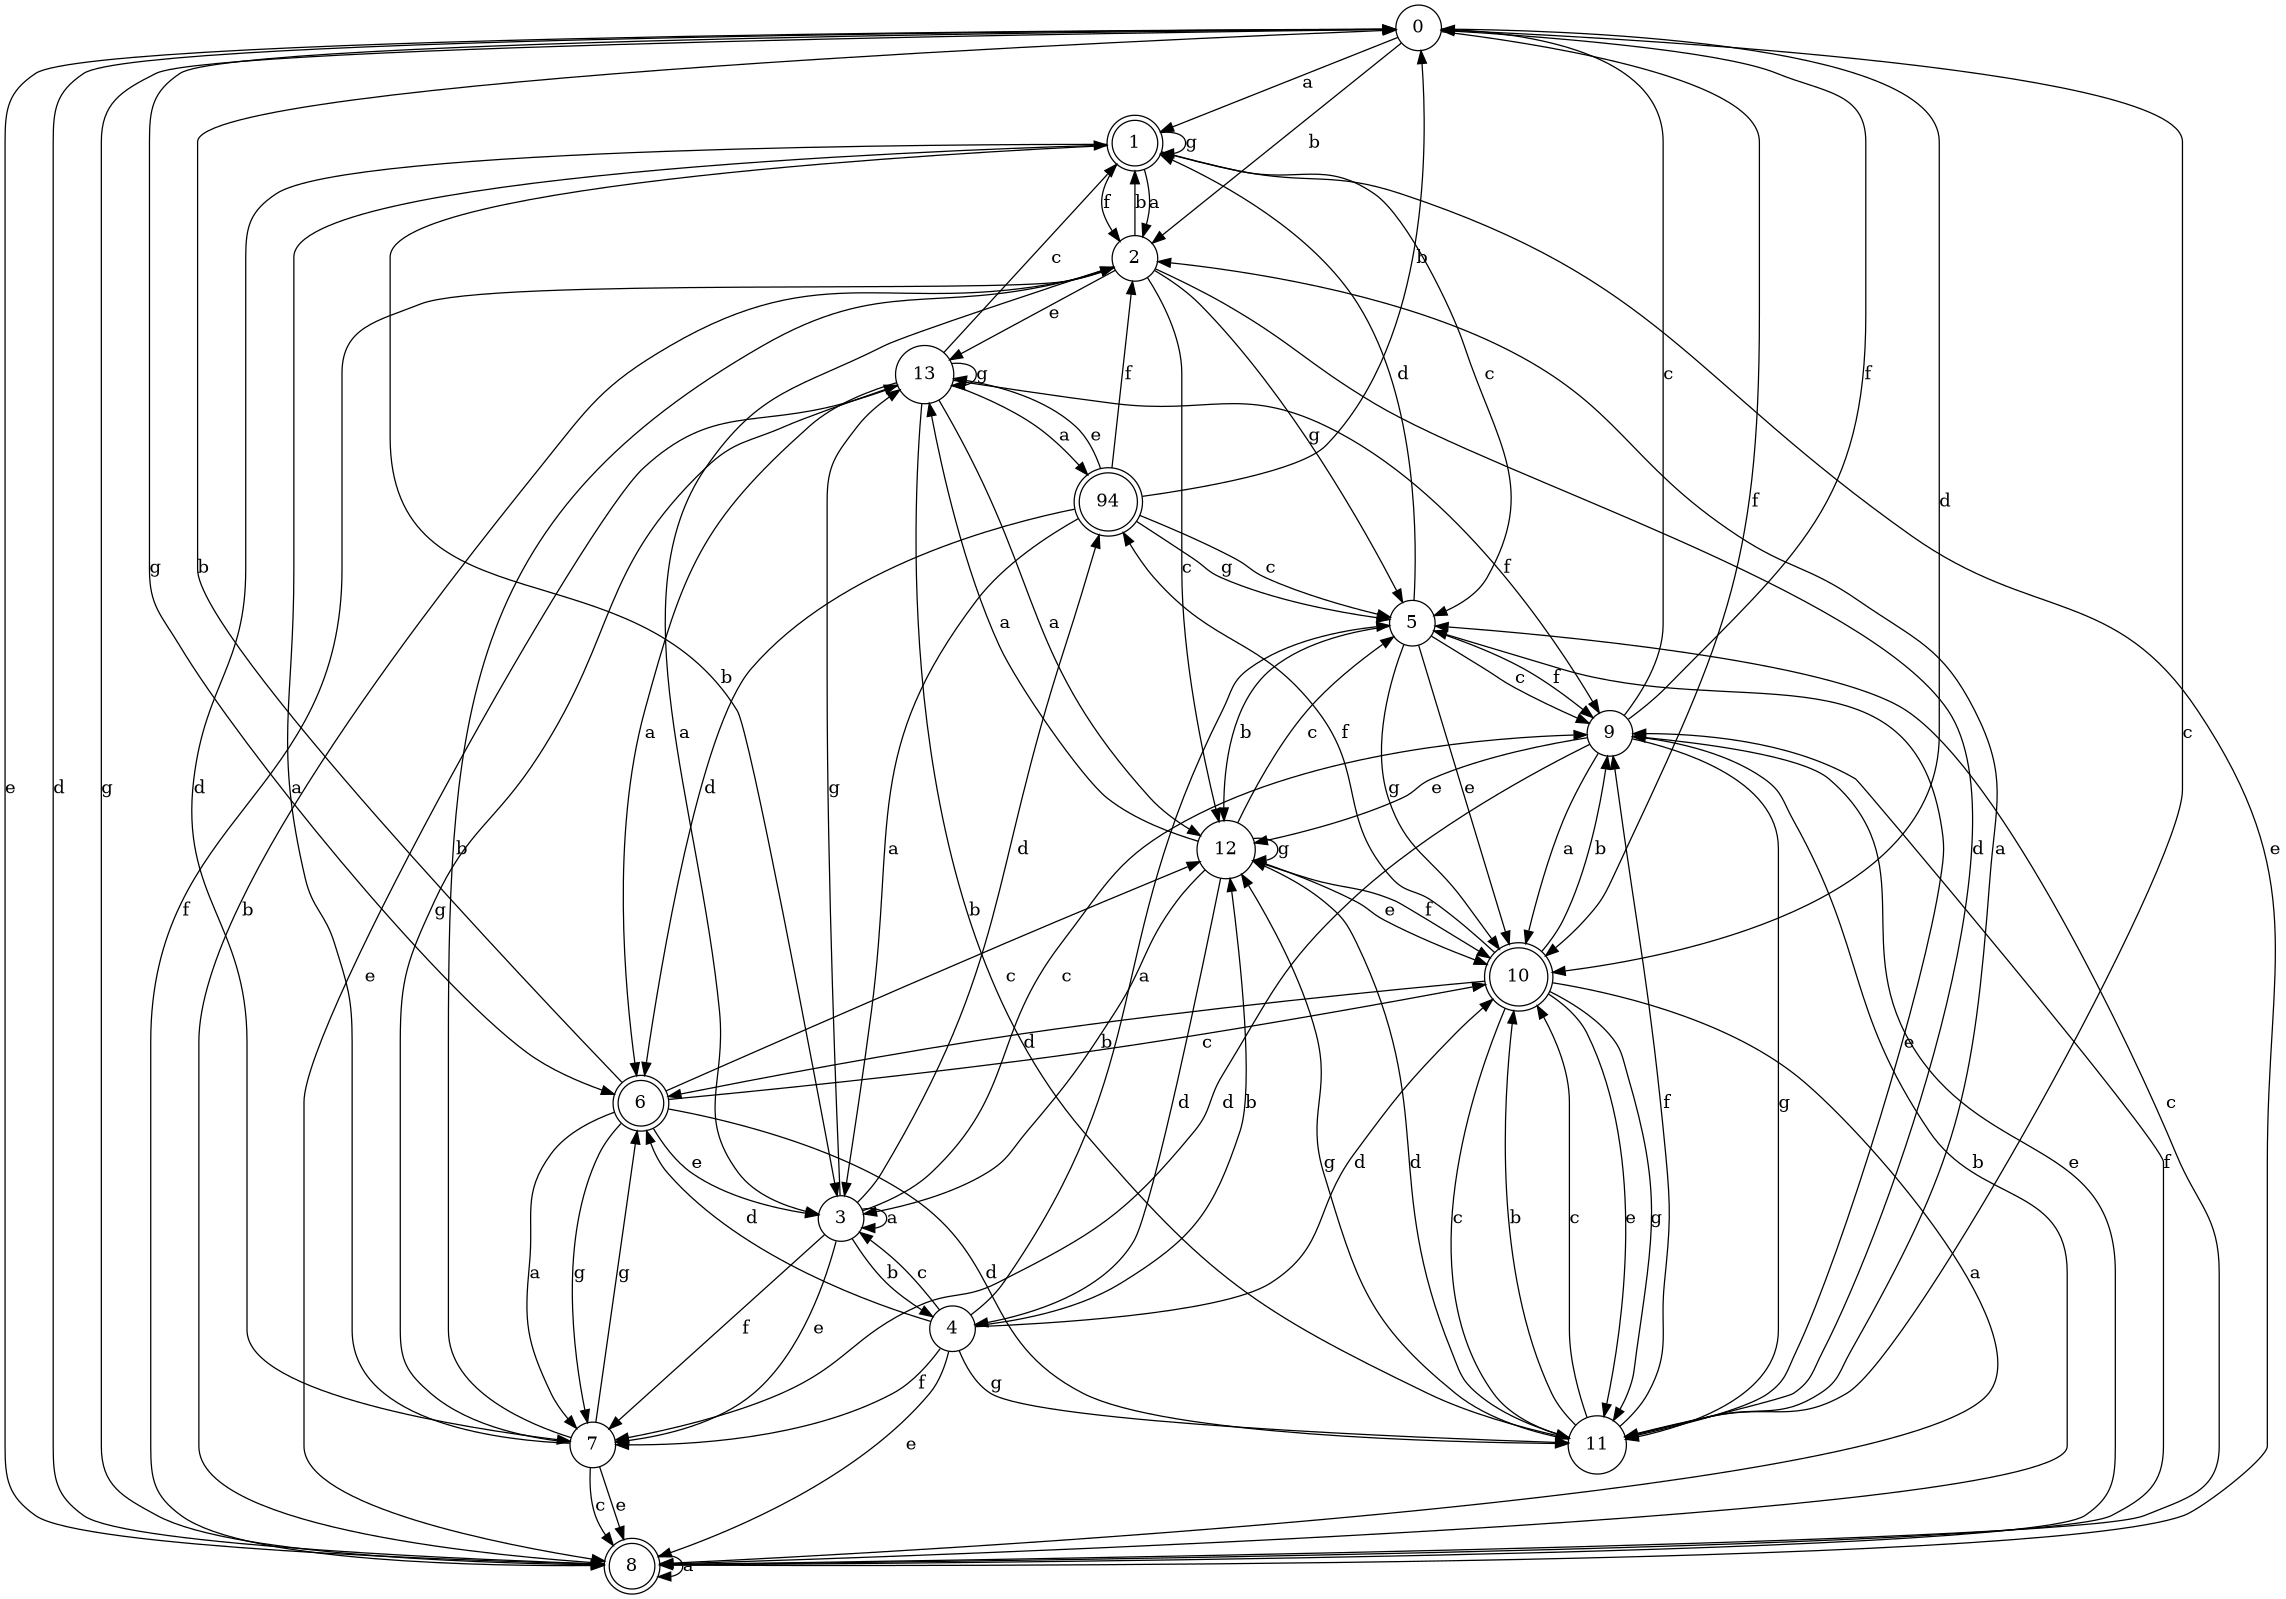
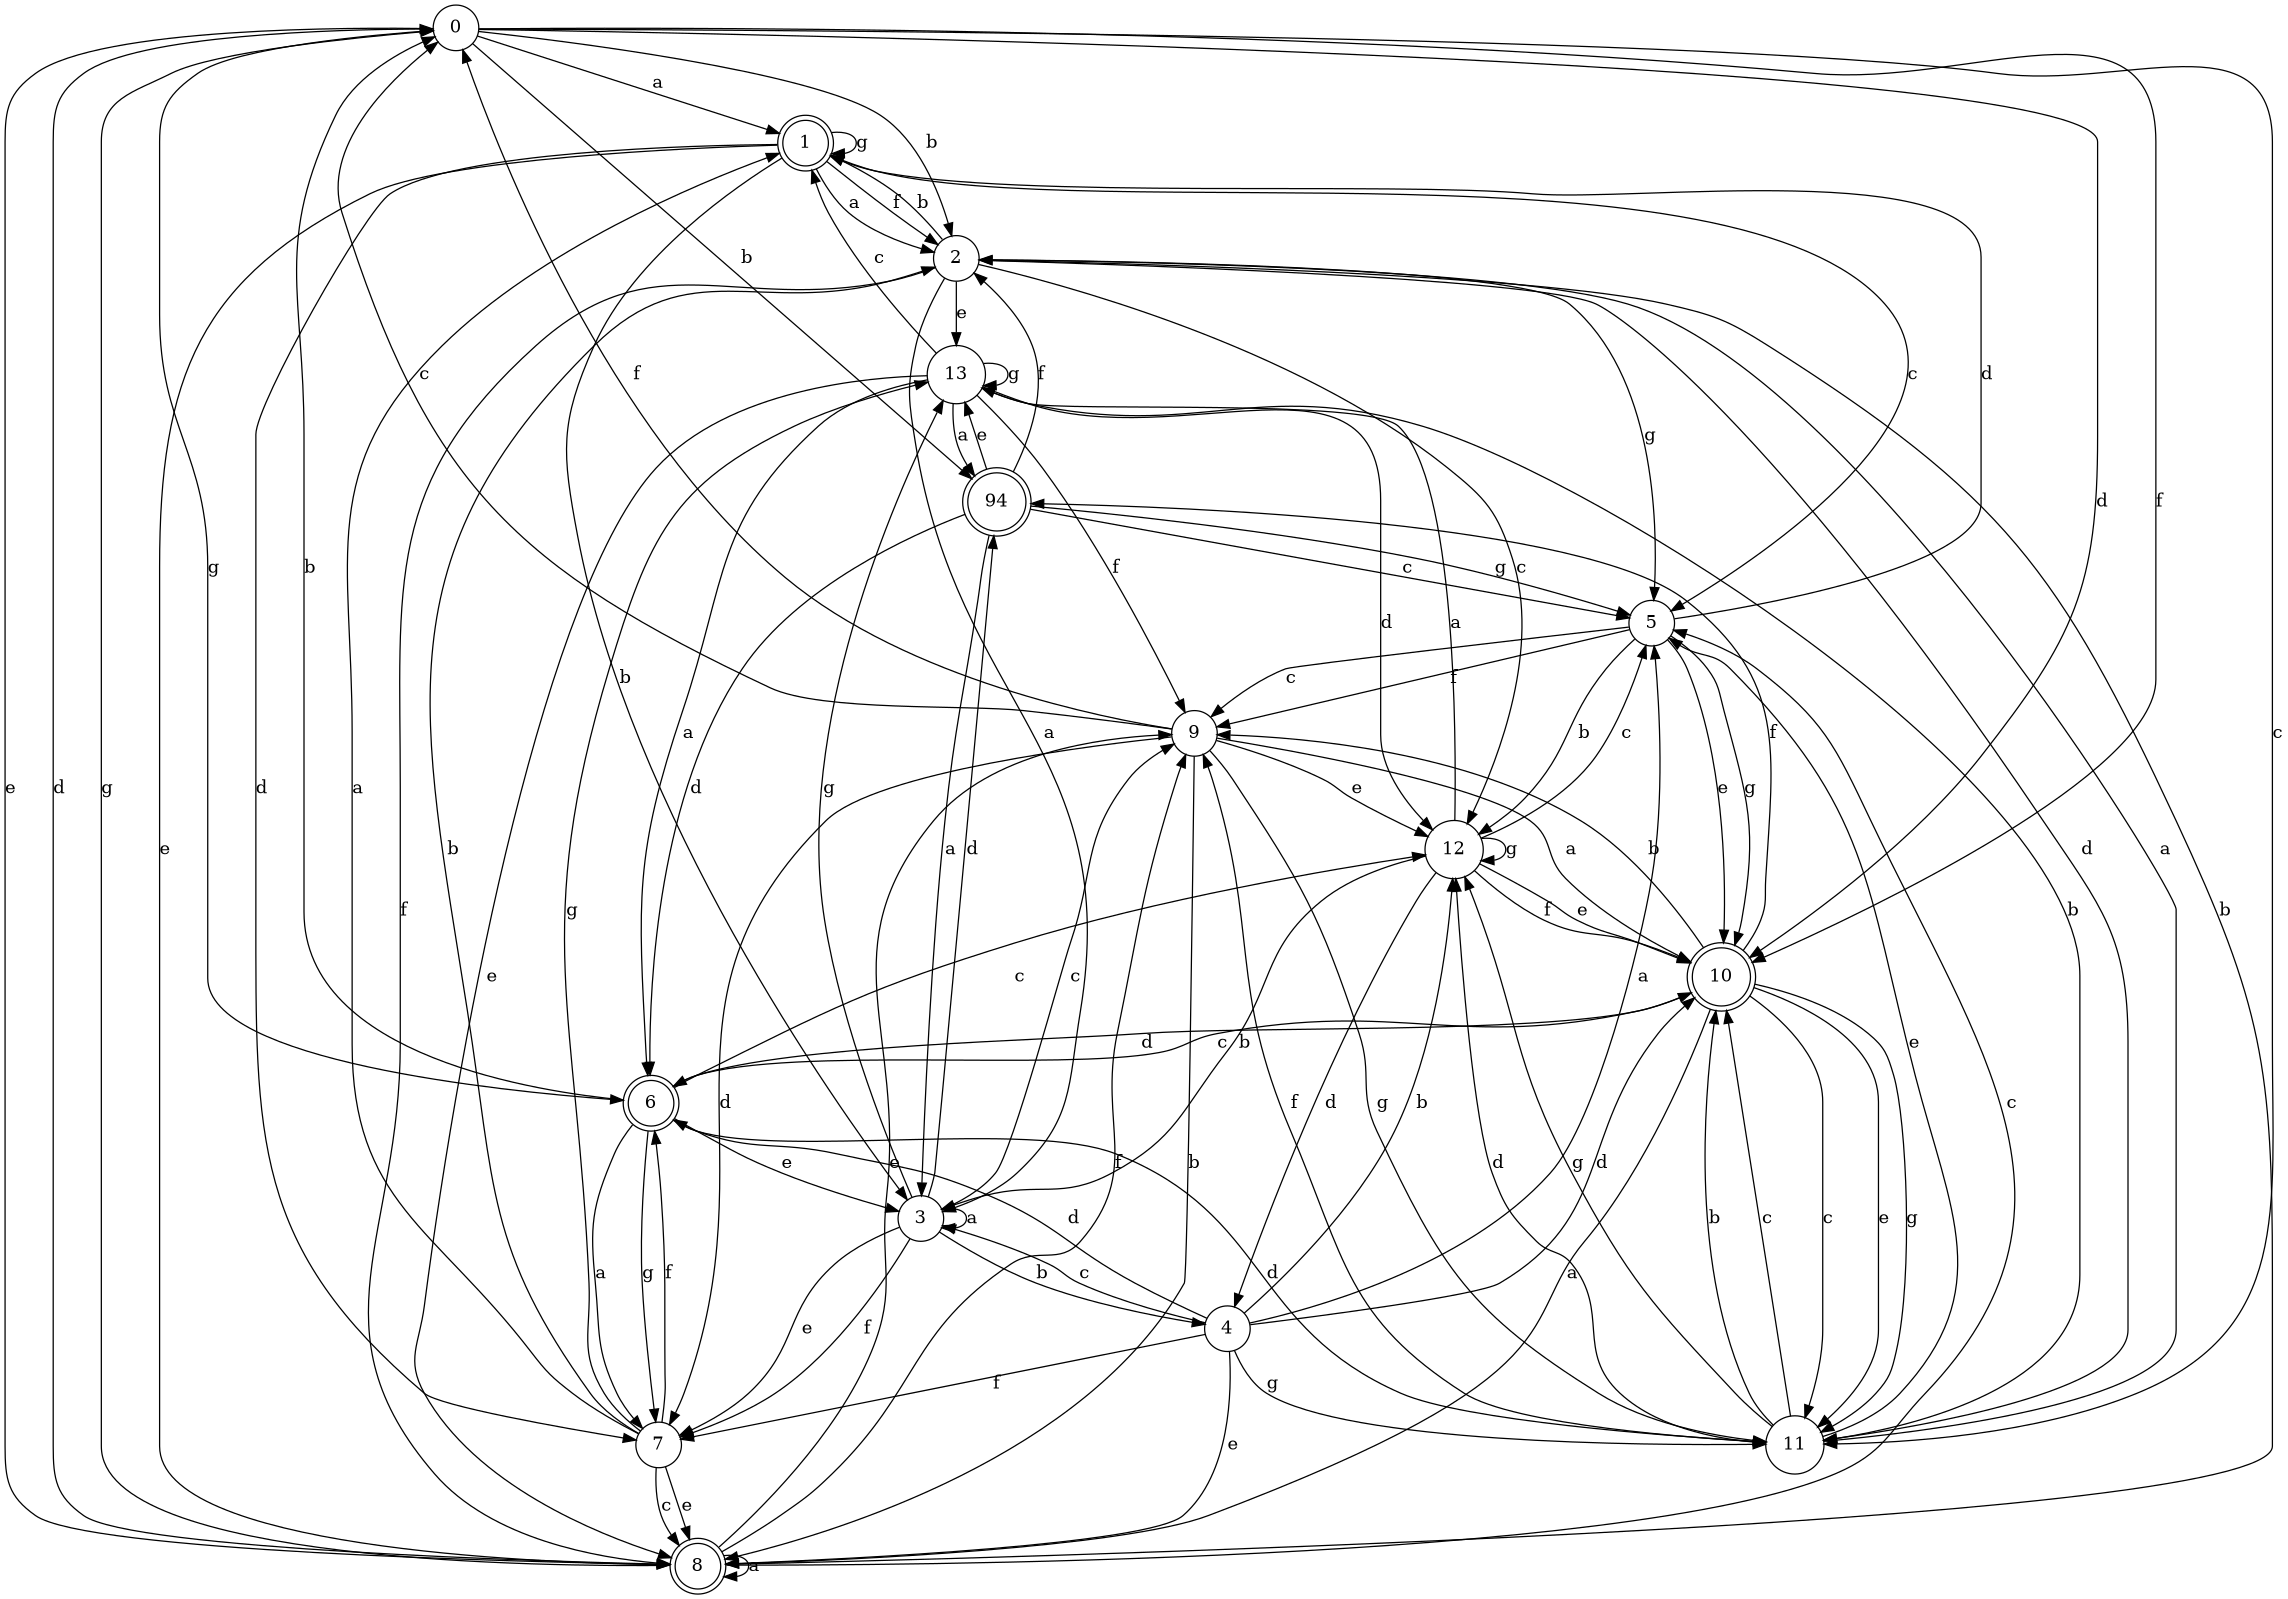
edge "94" -> "0": reversed
edge "13" -> "12": label "a" -> "d"
edge "7" -> "6": label "g" -> "f"
